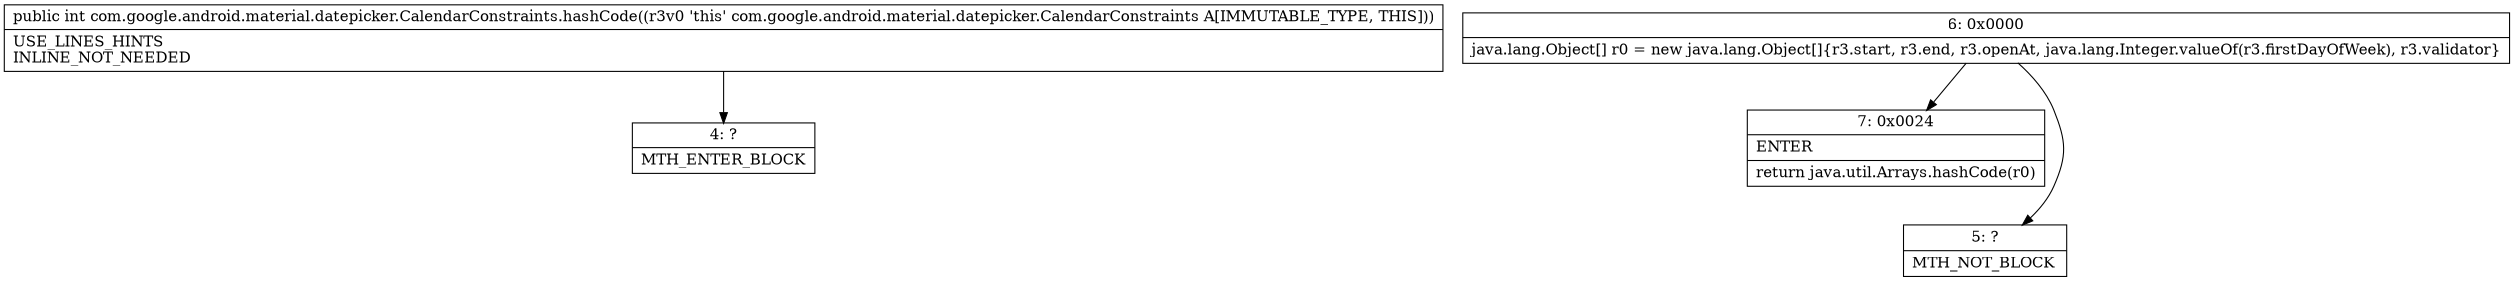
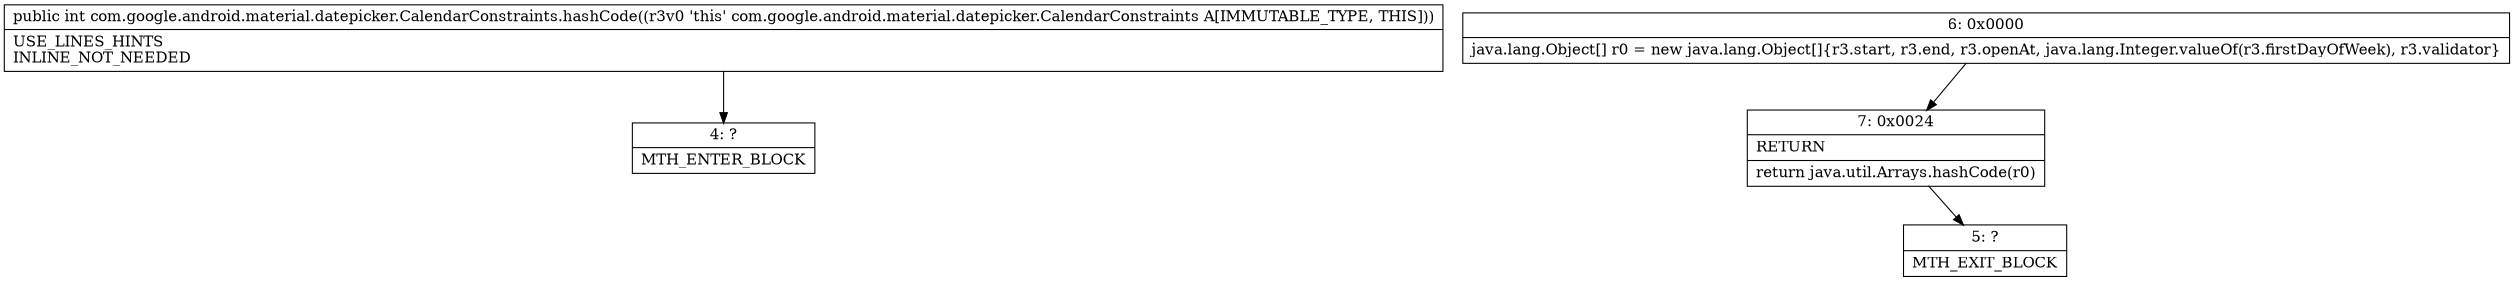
edge "6: 0x0000" -> "5: ?": now "7: 0x0024" -> "5: ?"
node "7: 0x0024": text "ENTER" -> "RETURN"
node "5: ?": text "MTH_NOT_BLOCK" -> "MTH_EXIT_BLOCK"
